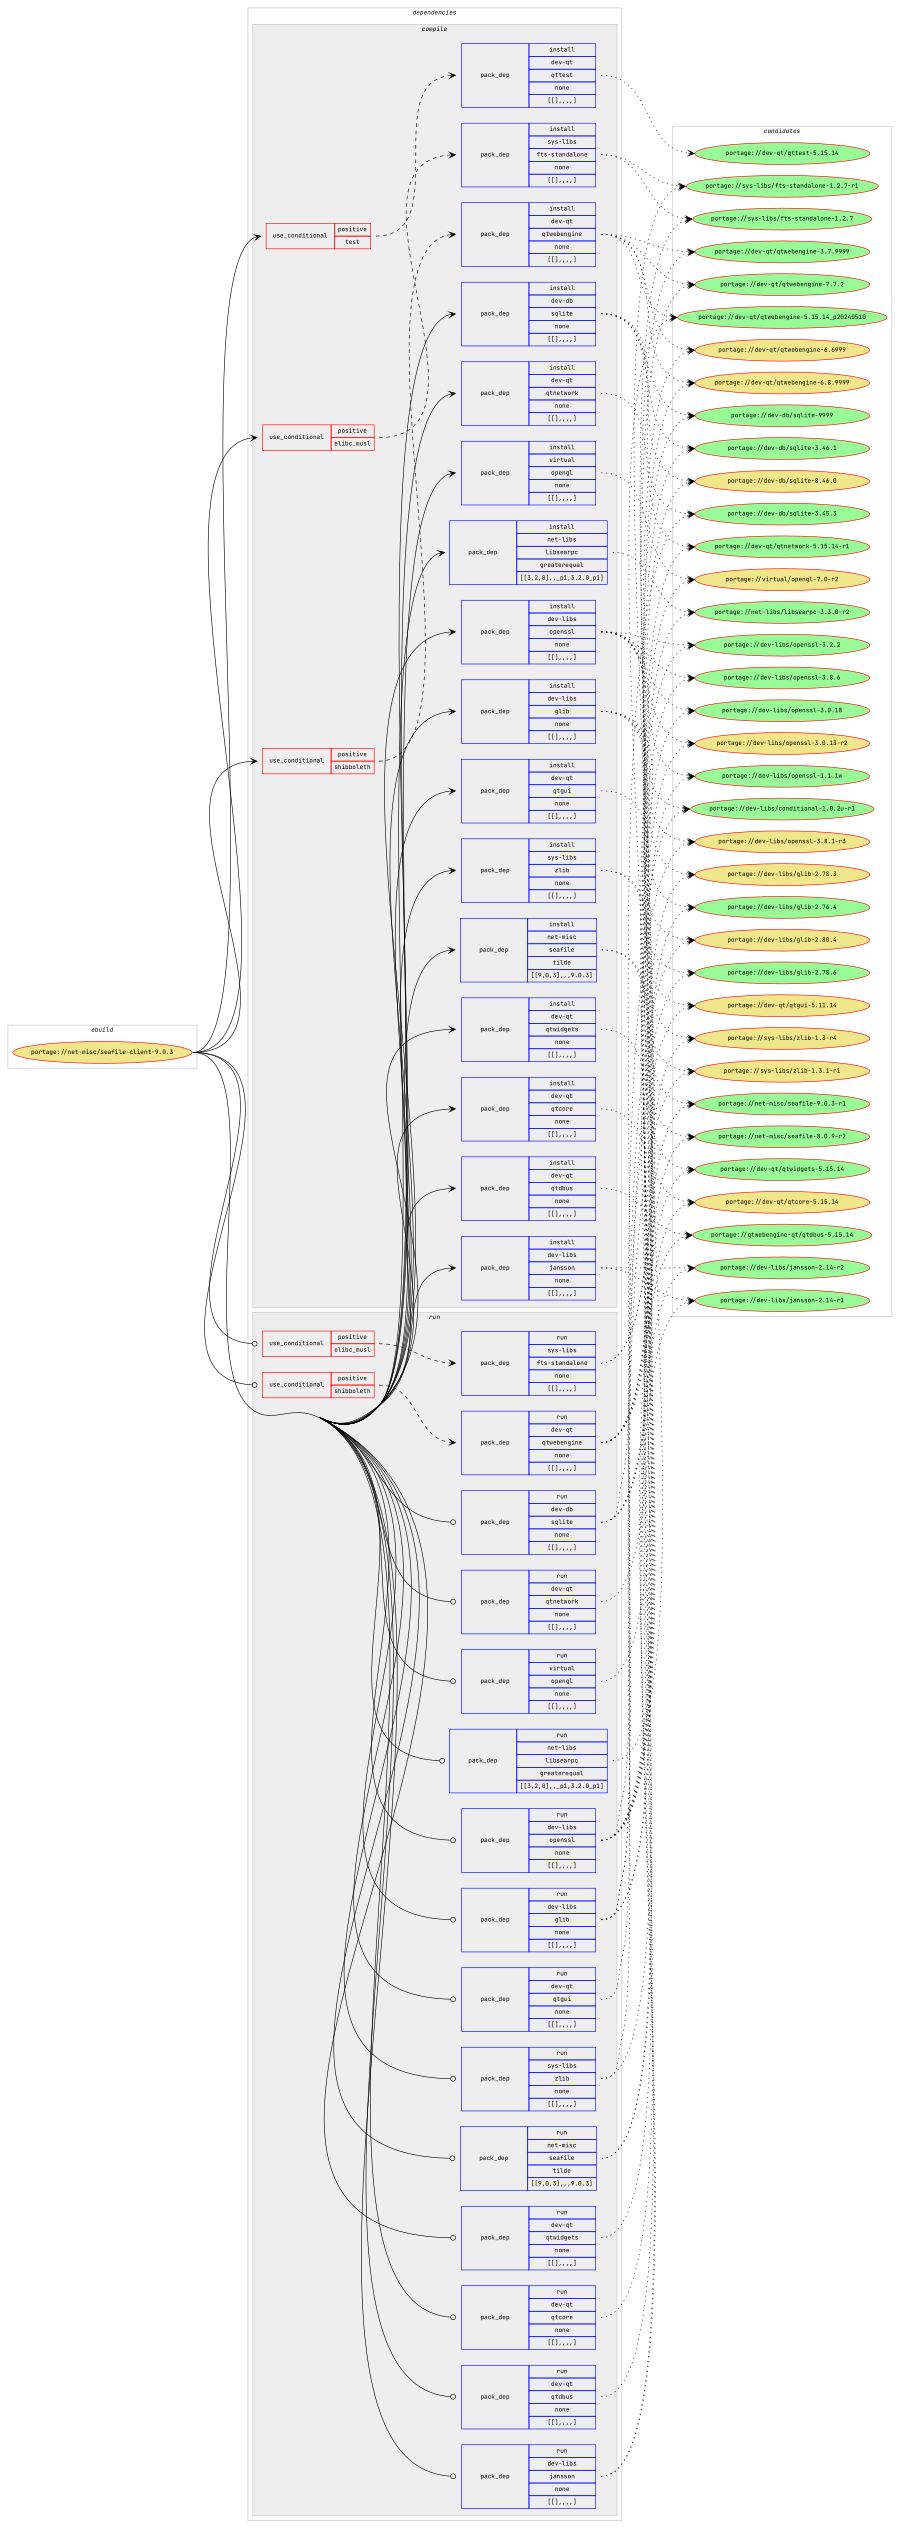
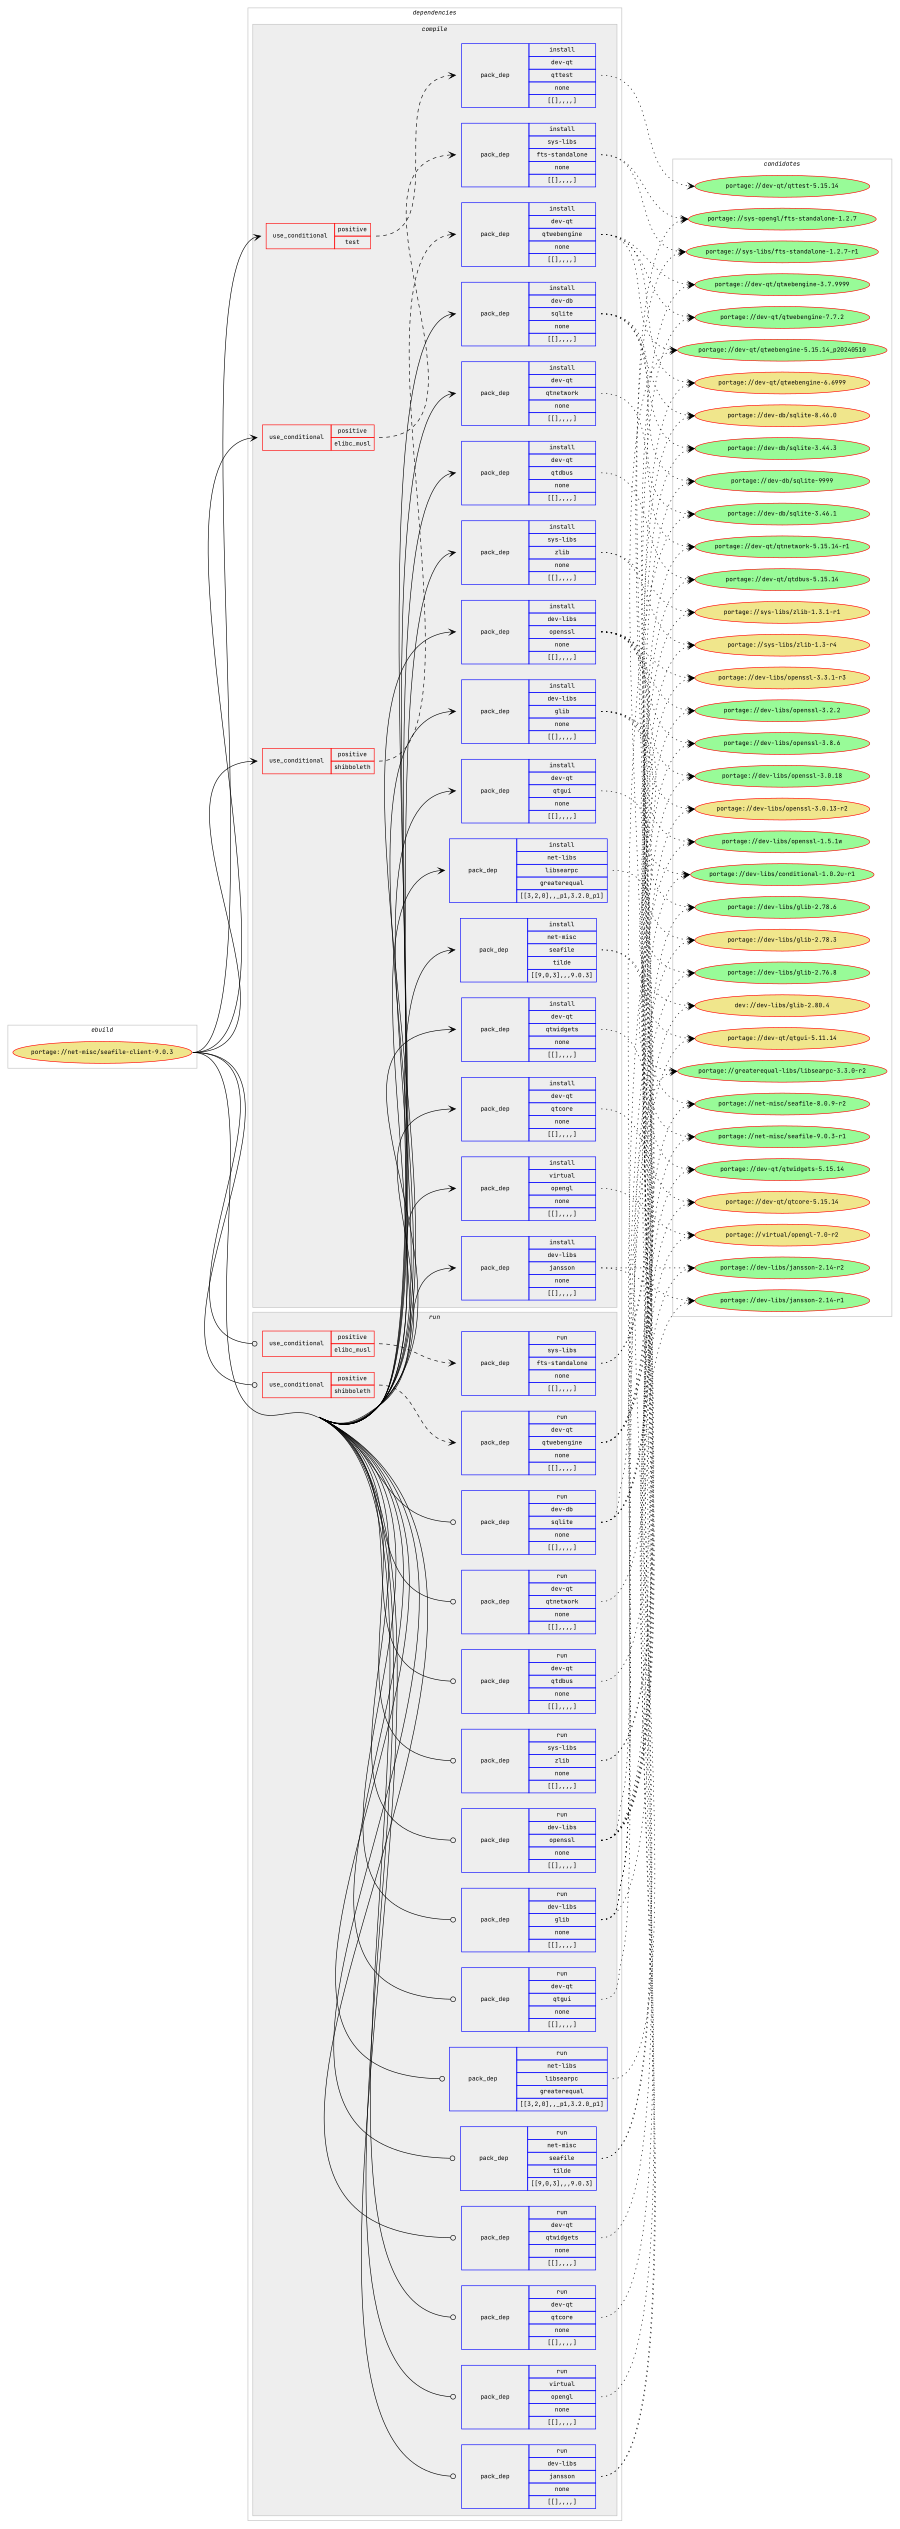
node "portage://sys-libs/fts-standalone-1.2.7": label "portage://sys-libs/fts-standalone-1.2.7" -> "portage://sys-opengl/fts-standalone-1.2.7"
node "portage://dev-qt/qtwebengine-6.8.9999": removed
node "portage://dev-db/sqlite-3.45.3": label "portage://dev-db/sqlite-3.45.3" -> "portage://dev-db/sqlite-3.44.3"
node "portage://net-libs/libsearpc-3.3.0-r2": label "portage://net-libs/libsearpc-3.3.0-r2" -> "portage://greaterequal-libs/libsearpc-3.3.0-r2"
node "portage://dev-libs/openssl-1.1.1w": label "portage://dev-libs/openssl-1.1.1w" -> "portage://dev-libs/openssl-1.5.1w"
node "portage://dev-libs/openssl-3.8.1-r3": label "portage://dev-libs/openssl-3.8.1-r3" -> "portage://dev-libs/openssl-3.3.1-r3"
node "portage://dev-libs/glib-2.76.4": label "portage://dev-libs/glib-2.76.4" -> "portage://dev-libs/glib-2.76.8"
node "portage://dev-libs/glib-2.80.4": label "portage://dev-libs/glib-2.80.4" -> "dev://dev-libs/glib-2.80.4"
node "portage://qtwebengine-qt/qtdbus-5.15.14": label "portage://qtwebengine-qt/qtdbus-5.15.14" -> "portage://dev-qt/qtdbus-5.15.14"
